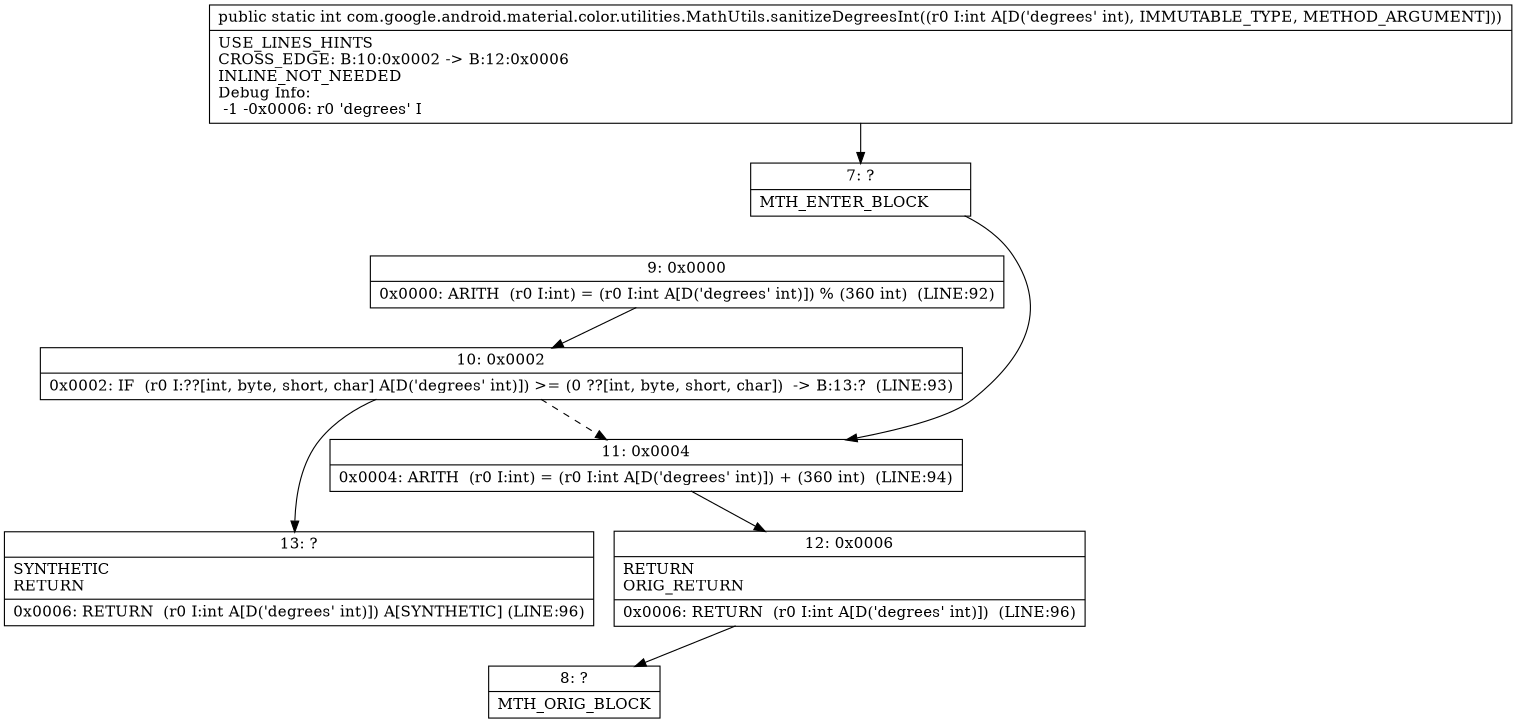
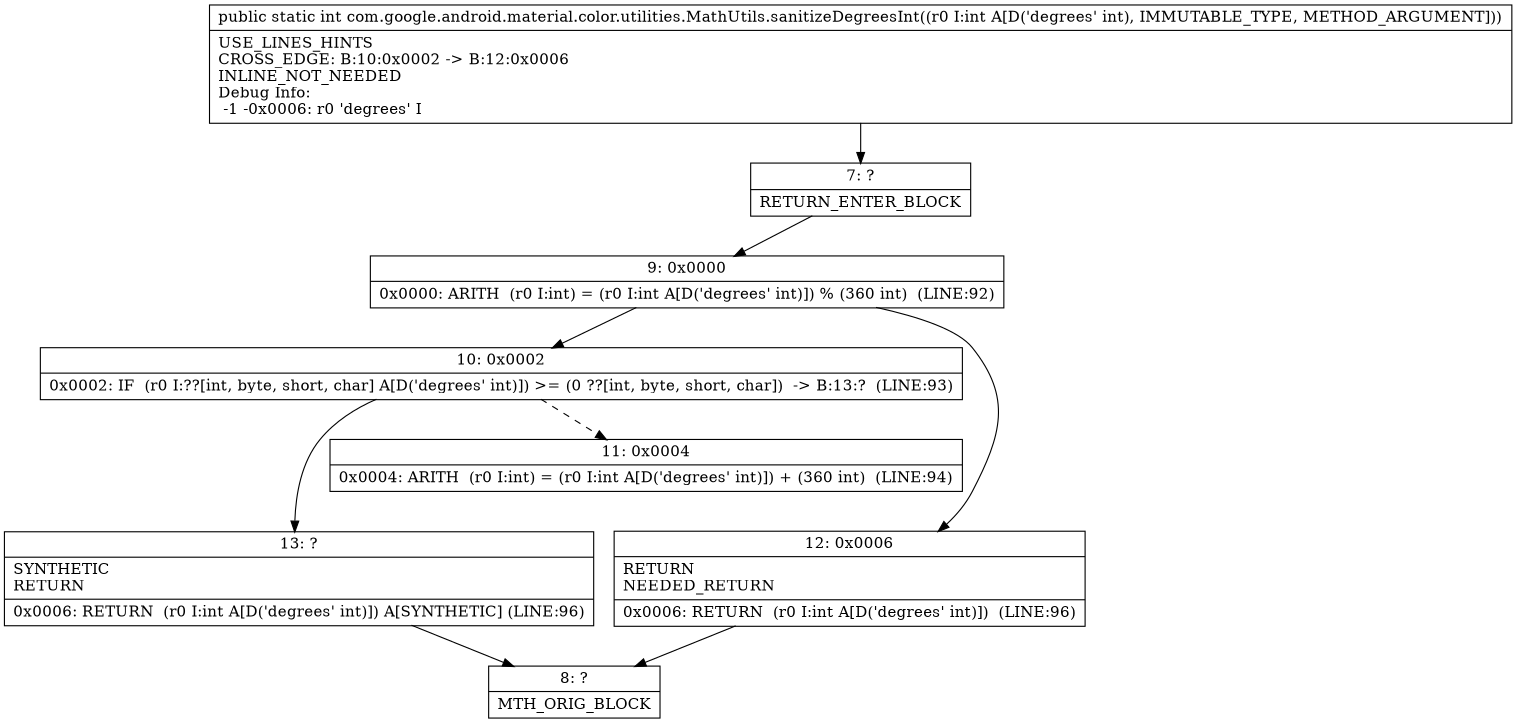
node "7: ?": text "MTH_ENTER_BLOCK" -> "RETURN_ENTER_BLOCK"
edge "7: ?" -> "11: 0x0004": now "7: ?" -> "9: 0x0000"
edge "11: 0x0004" -> "12: 0x0006": now "9: 0x0000" -> "12: 0x0006"
node "12: 0x0006": text "ORIG_RETURN" -> "NEEDED_RETURN"
edge "13: ?" -> "8: ?": added
